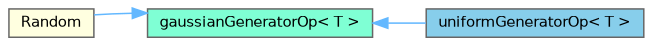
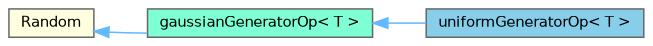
edge "Random" -> "gaussianGeneratorOp< T >": reversed
